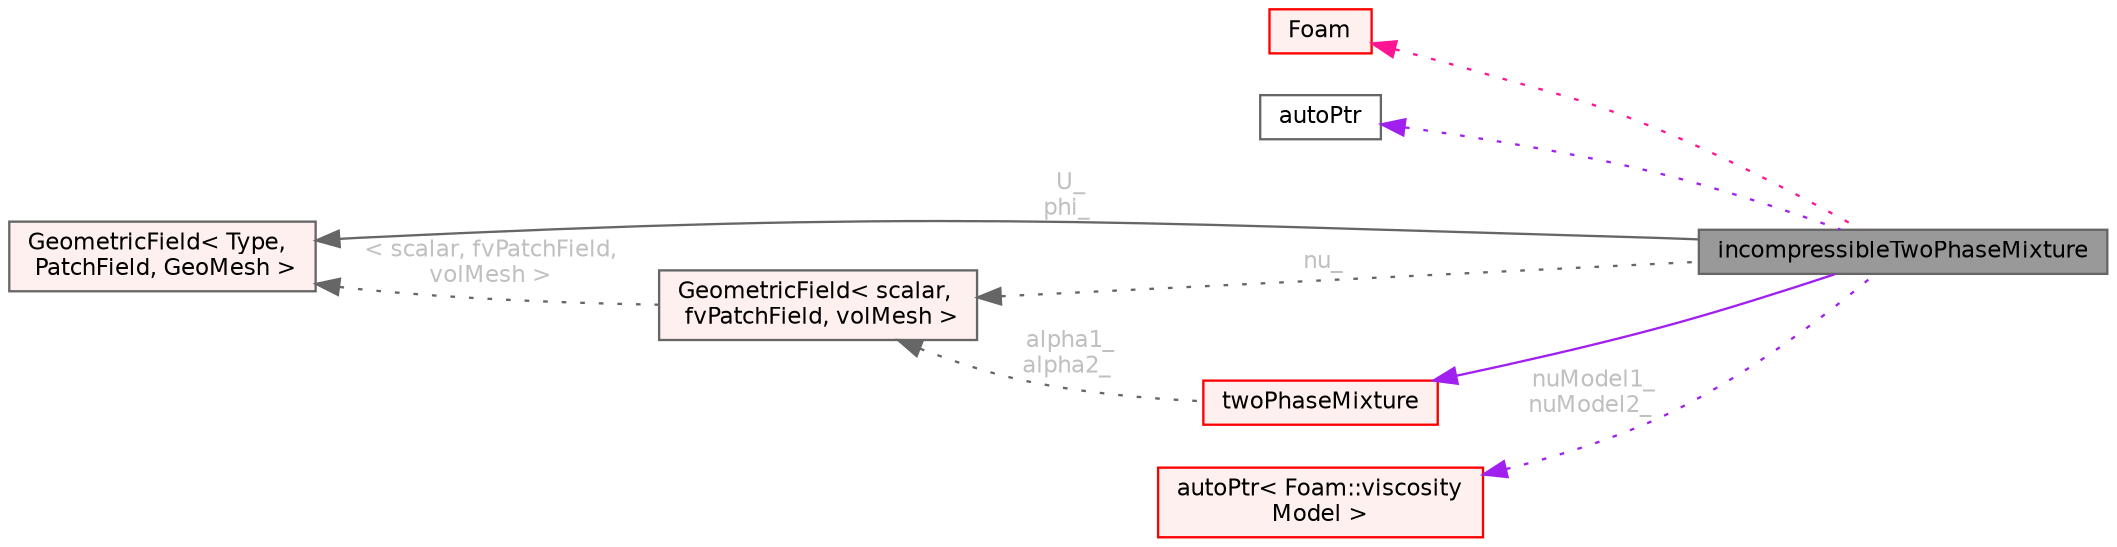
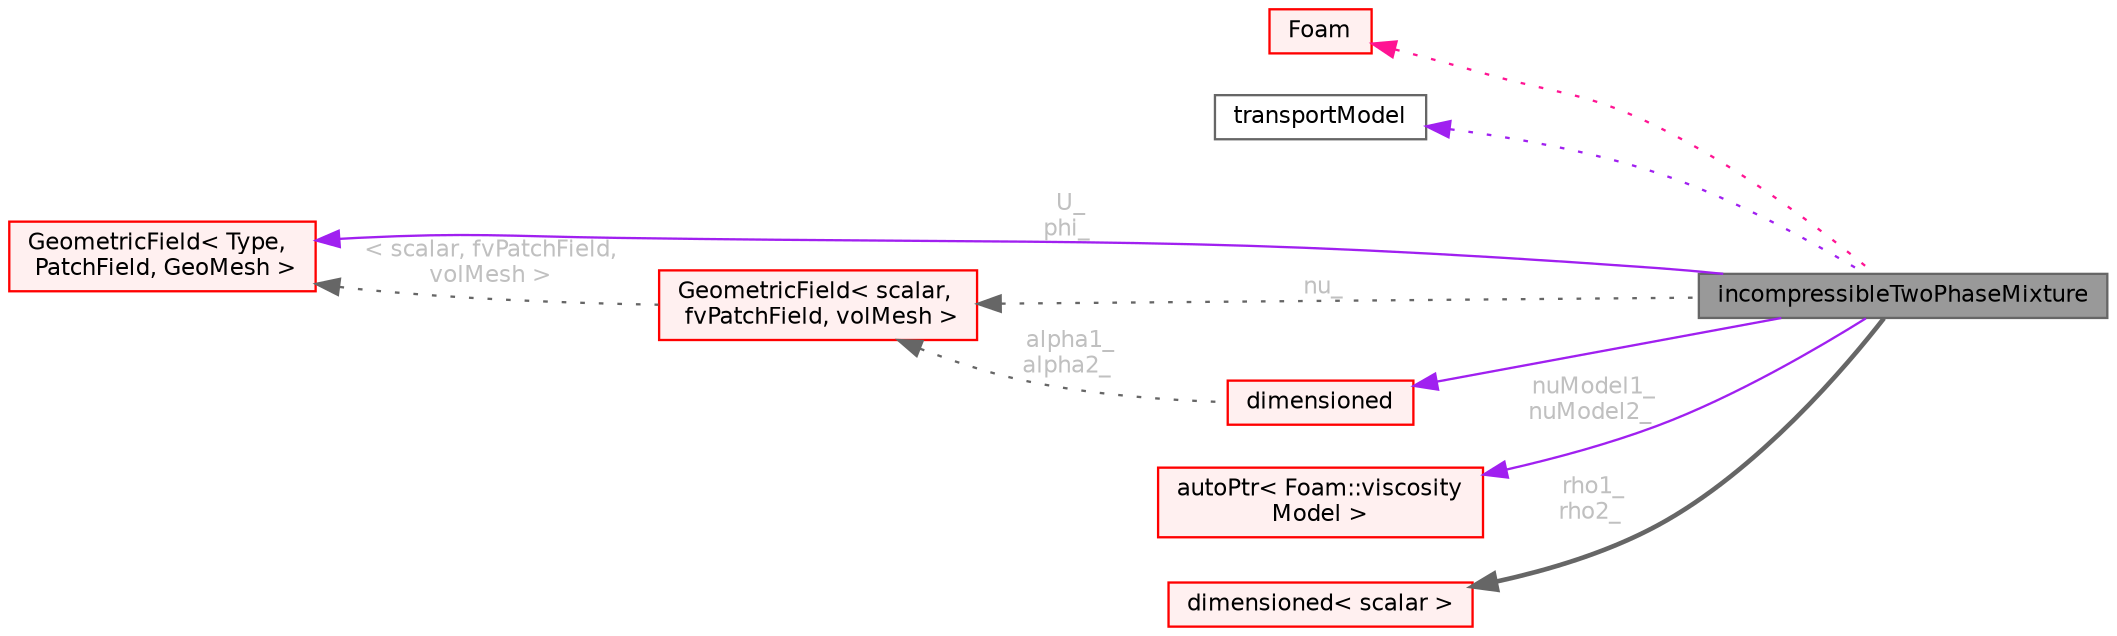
node "autoPtr": label "autoPtr" -> "transportModel"
edge "incompressibleTwoPhaseMixture" -> "GeometricField< Type, PatchField, GeoMesh >": color gray40 -> purple
node "GeometricField< Type, PatchField, GeoMesh >": color gray40 -> red
node "GeometricField< scalar, fvPatchField, volMesh >": color gray40 -> red
edge "incompressibleTwoPhaseMixture" -> "autoPtr< Foam::viscosity Model >": style dotted -> solid
node "twoPhaseMixture": label "twoPhaseMixture" -> "dimensioned"
node "dimensioned< scalar >": added
